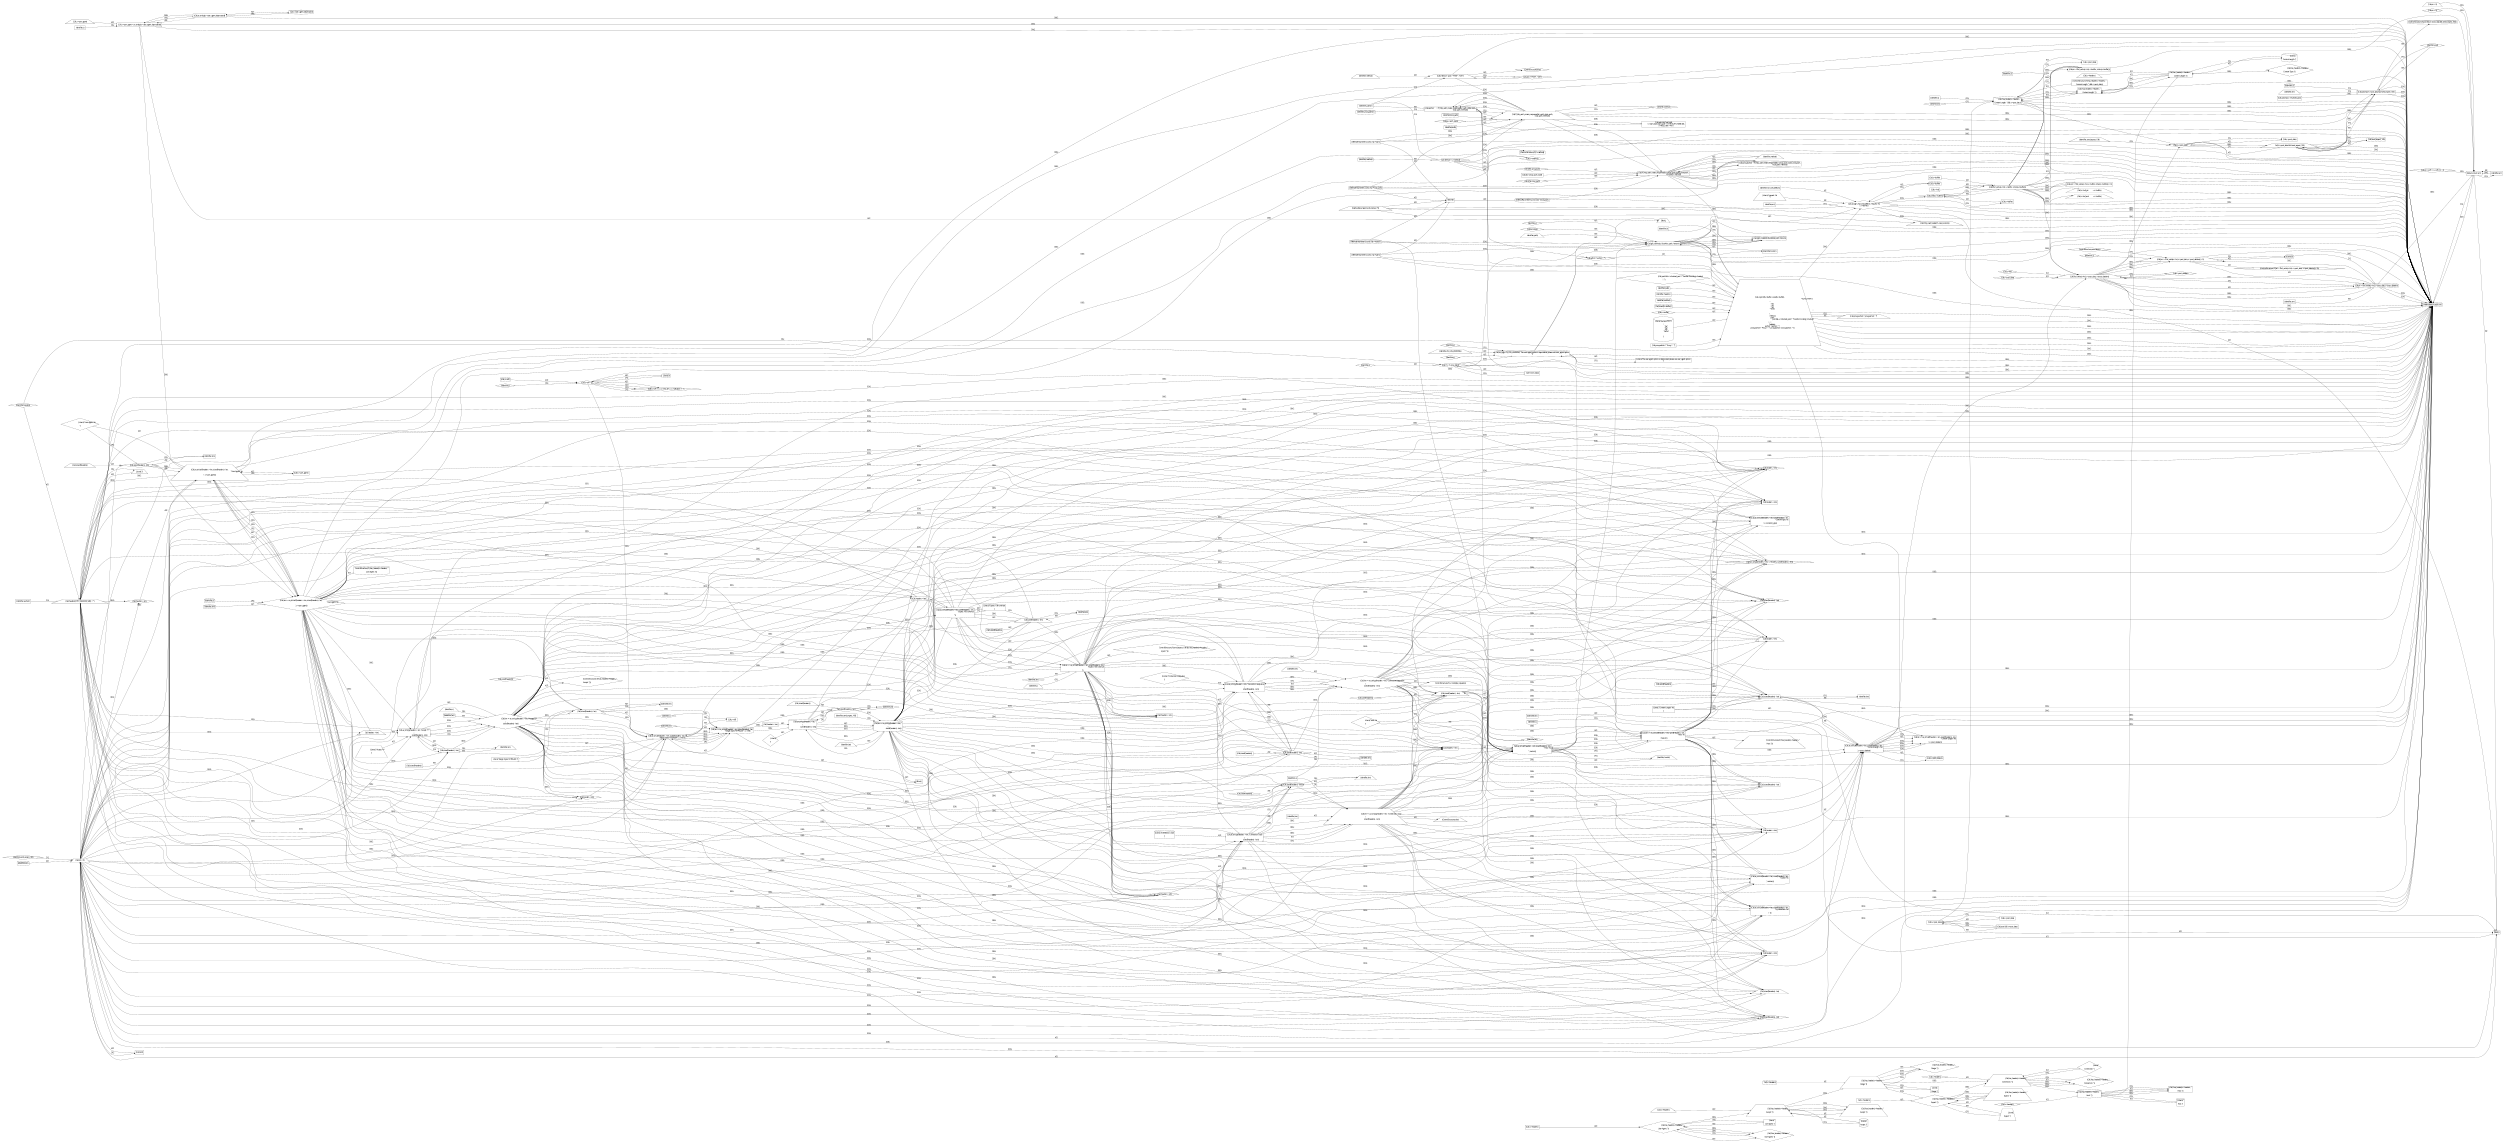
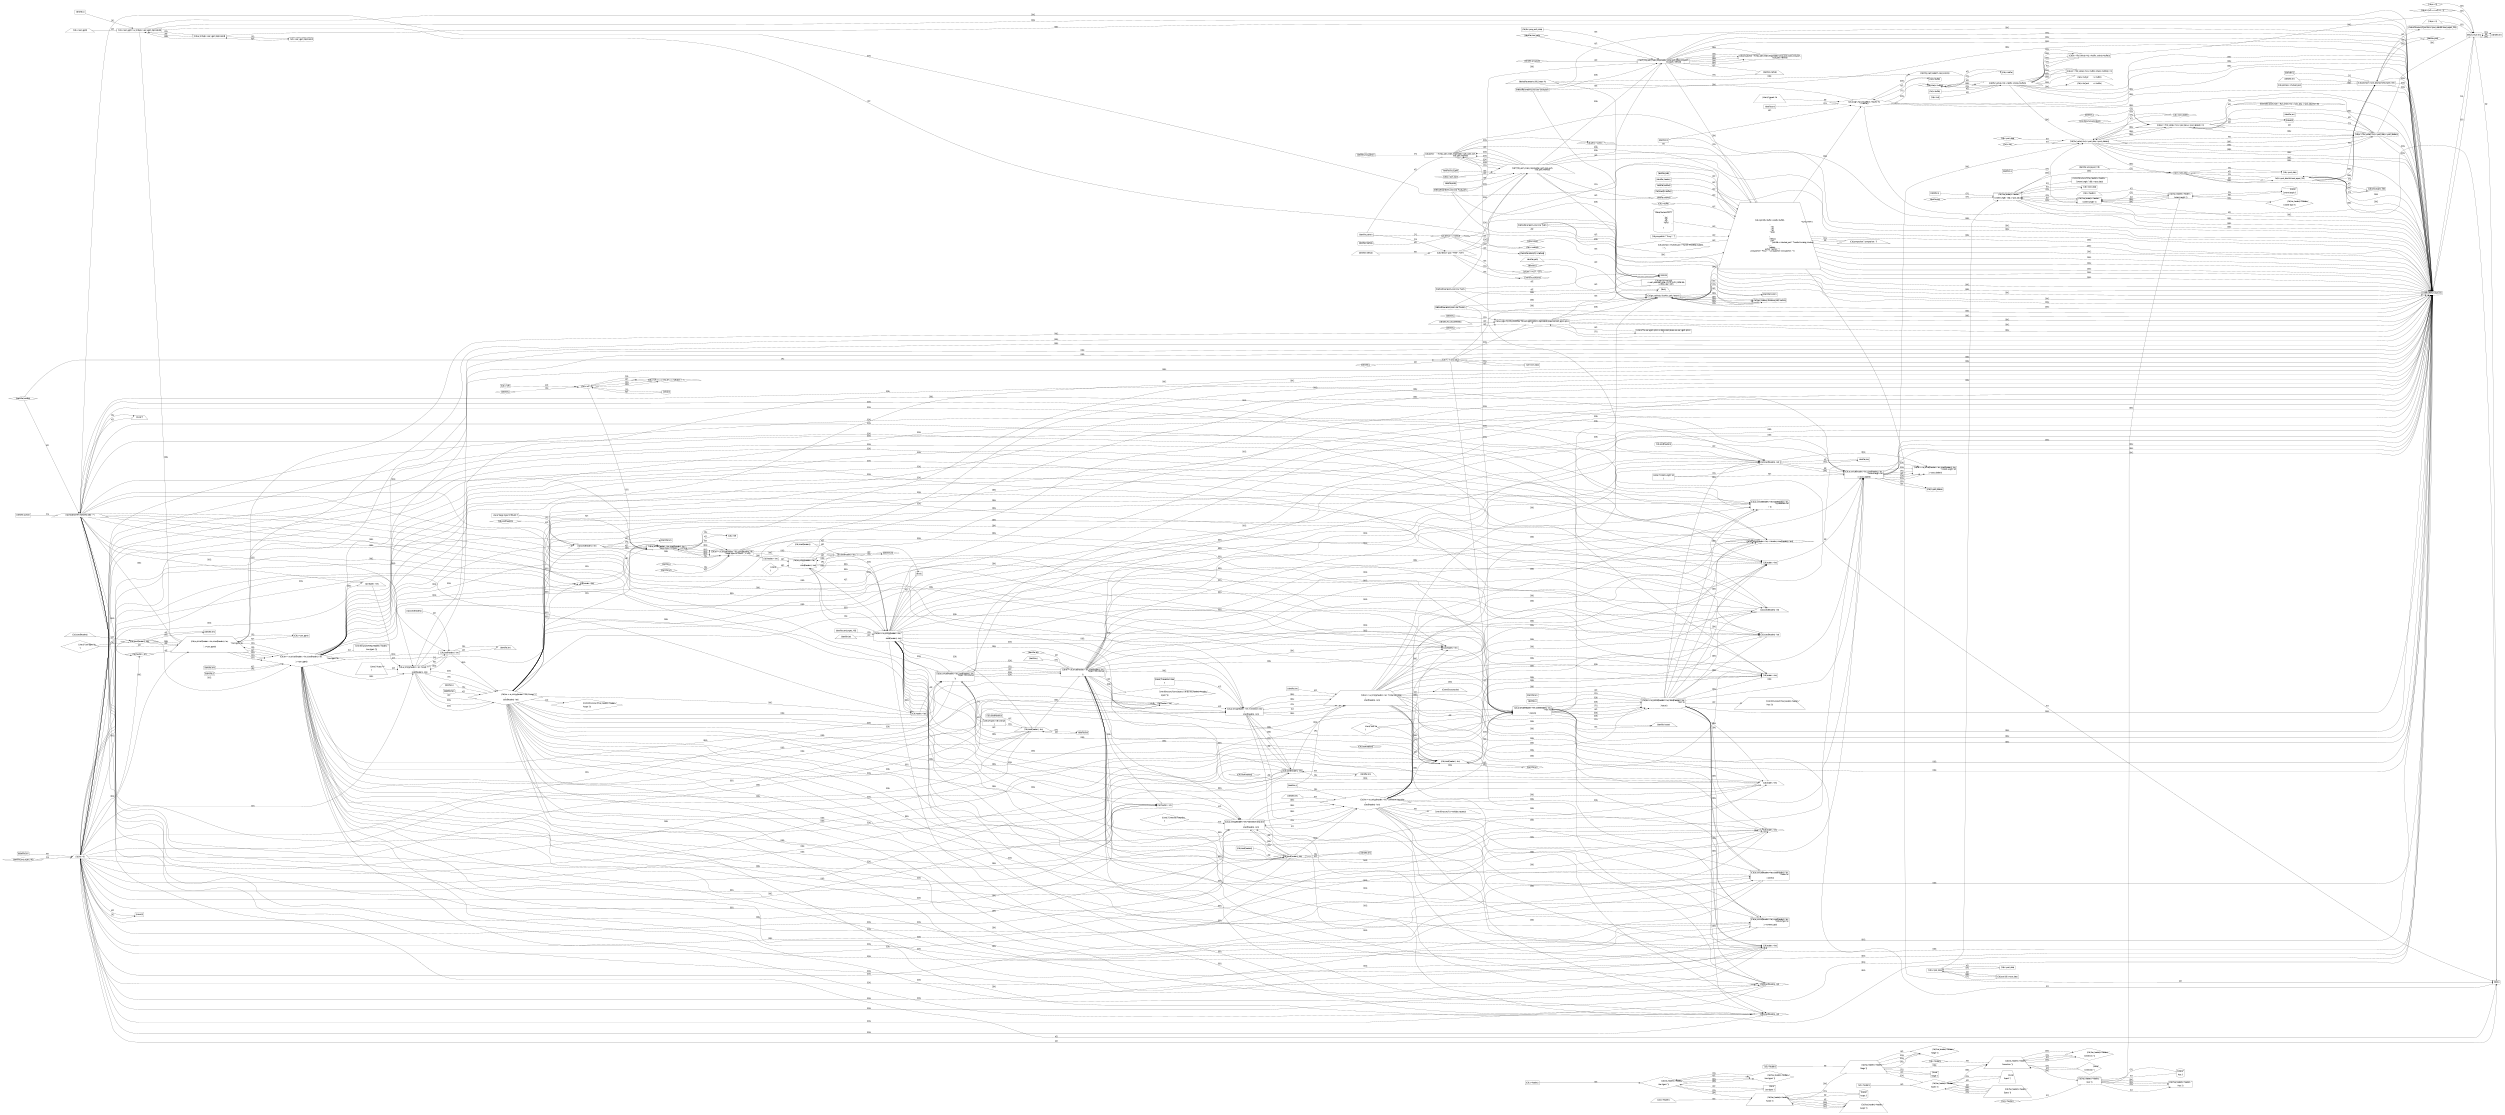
node "(Identifier,AV_LOG_DEBUG)": removed
edge "(Call,s->off > 0)" -> "(MethodReturn,static int)": removed, label "DDG:"
edge "1000108" -> "(MethodParameterIn,const char *proxyauth)": reversed
edge "(Call,len = 0)" -> "(MethodReturn,static int)": removed, label "DDG:"
